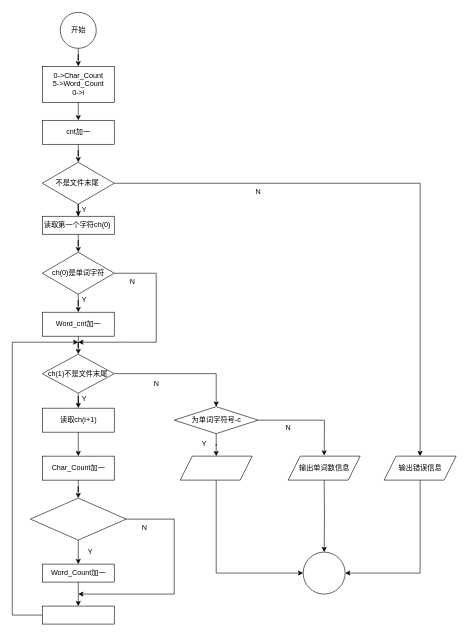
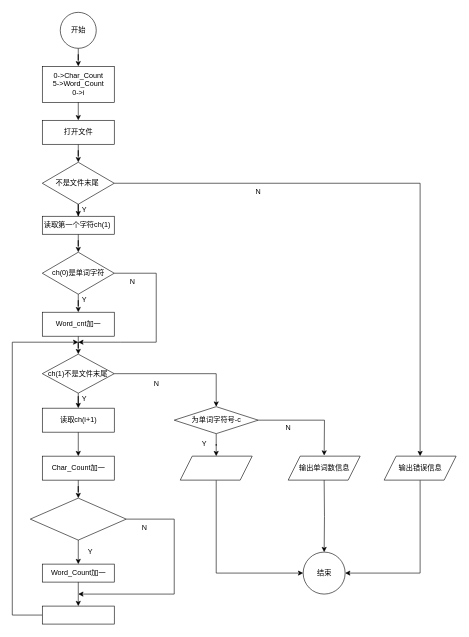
node "cnt加一": label "cnt加一" -> "打开文件"
node "读取第一个字符ch(0)": label "读取第一个字符ch(0)" -> "读取第一个字符ch(1)"
node "结束": added
